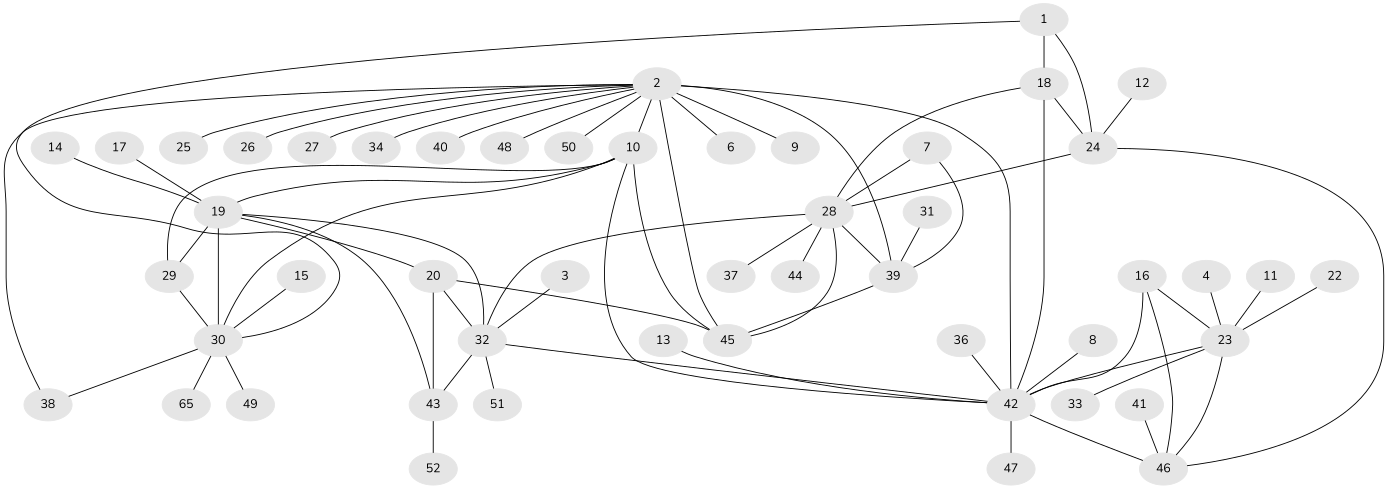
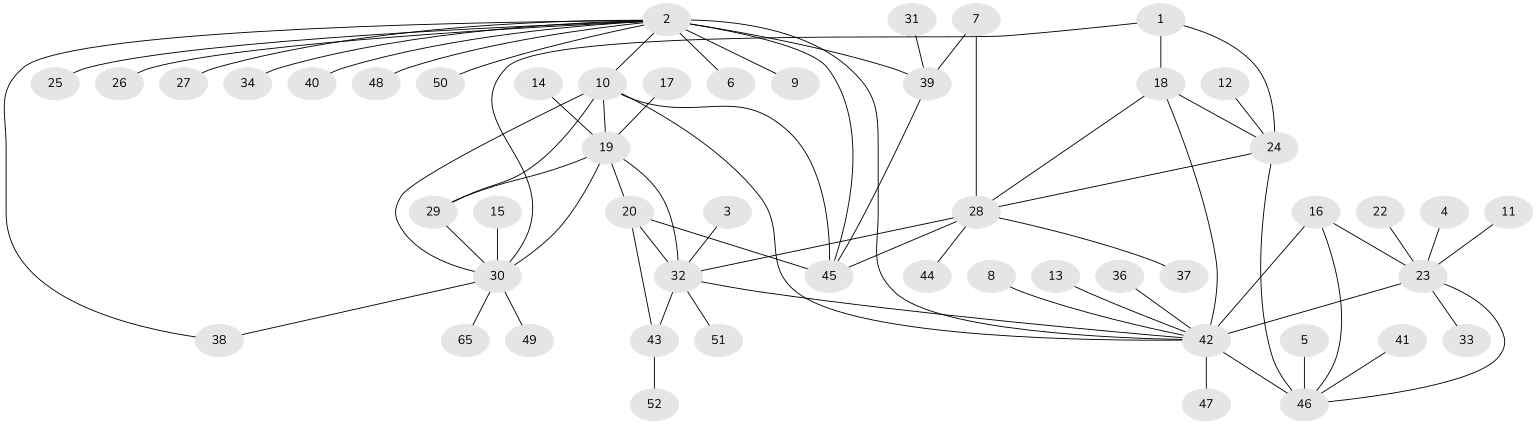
edge "28" -- "39": removed
edge "19" -- "43": removed
node "5": added
